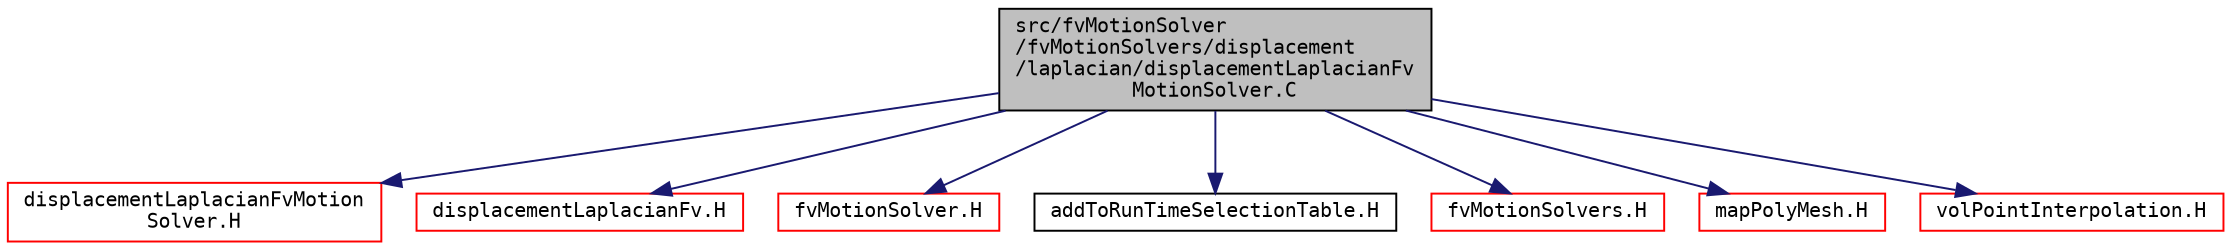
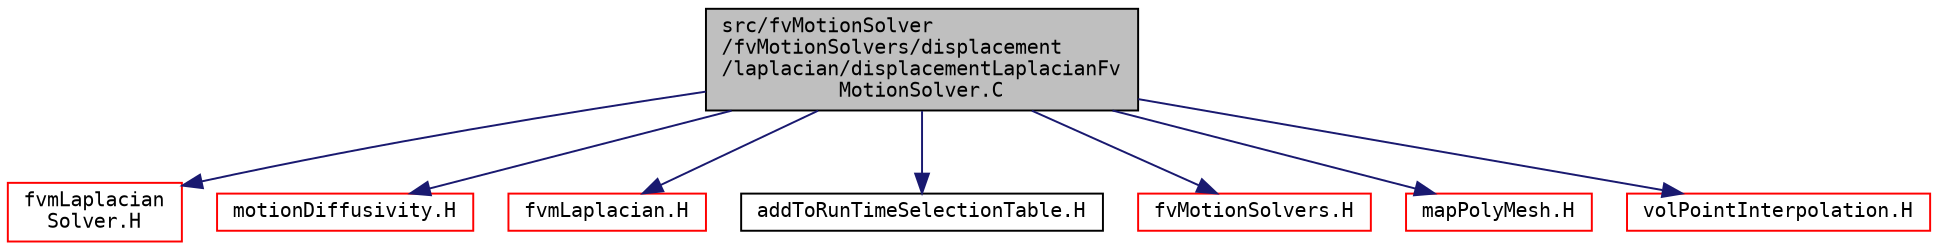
node "displacementLaplacianFvMotion Solver.H": label "displacementLaplacianFvMotion Solver.H" -> "fvmLaplacian Solver.H"
node "displacementLaplacianFv.H": label "displacementLaplacianFv.H" -> "motionDiffusivity.H"
node "fvMotionSolver.H": label "fvMotionSolver.H" -> "fvmLaplacian.H"
